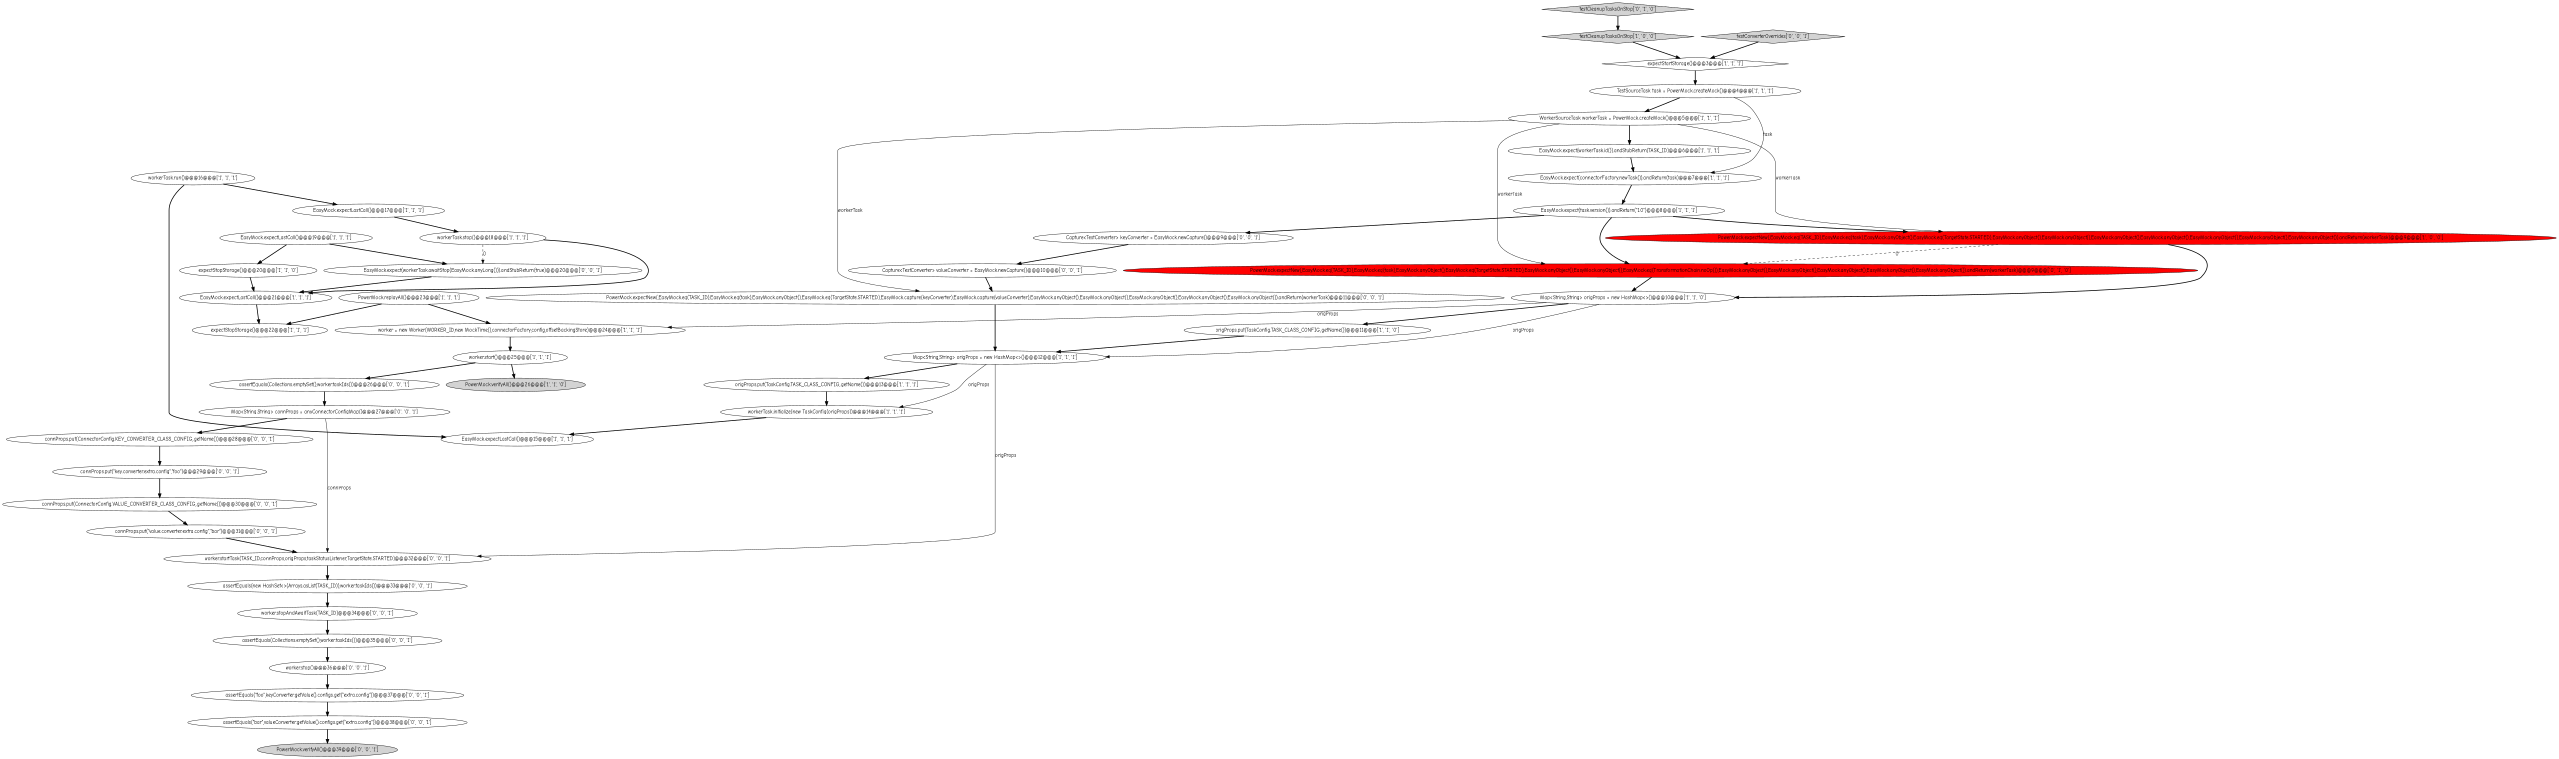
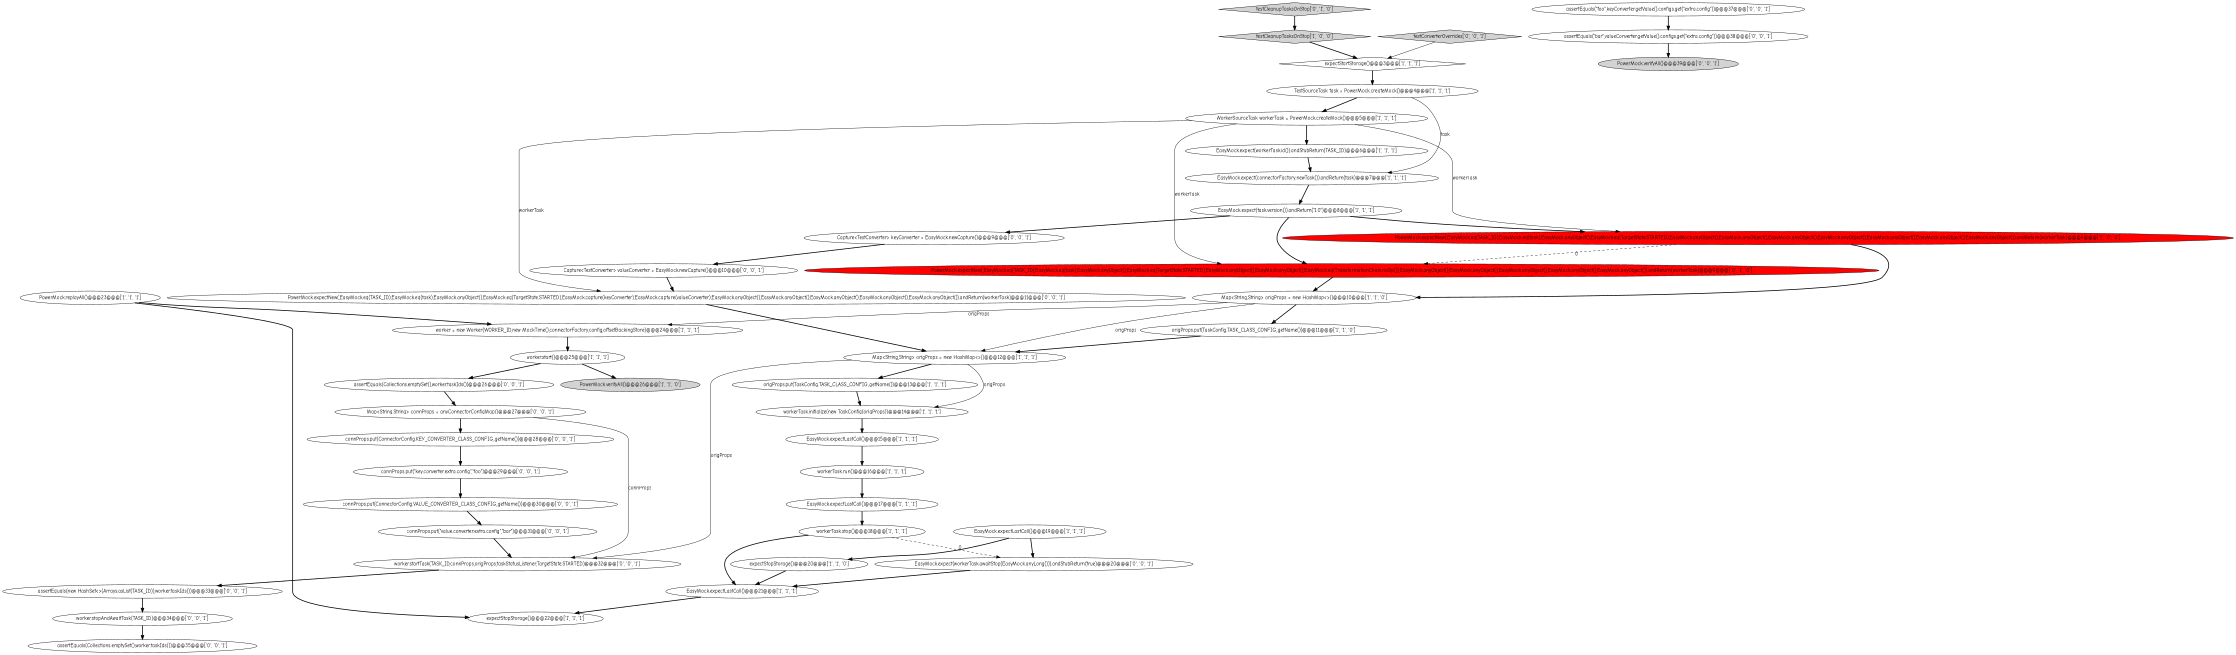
edge "testConverterOverrides['0', '0', '1']" -> "expectStartStorage()@@@3@@@['1', '1', '1']": style bold -> solid
edge "workerTask.run()@@@16@@@['1', '1', '1']" -> "EasyMock.expectLastCall()@@@15@@@['1', '1', '1']": reversed
node "worker.stop()@@@36@@@['0', '0', '1']": removed
